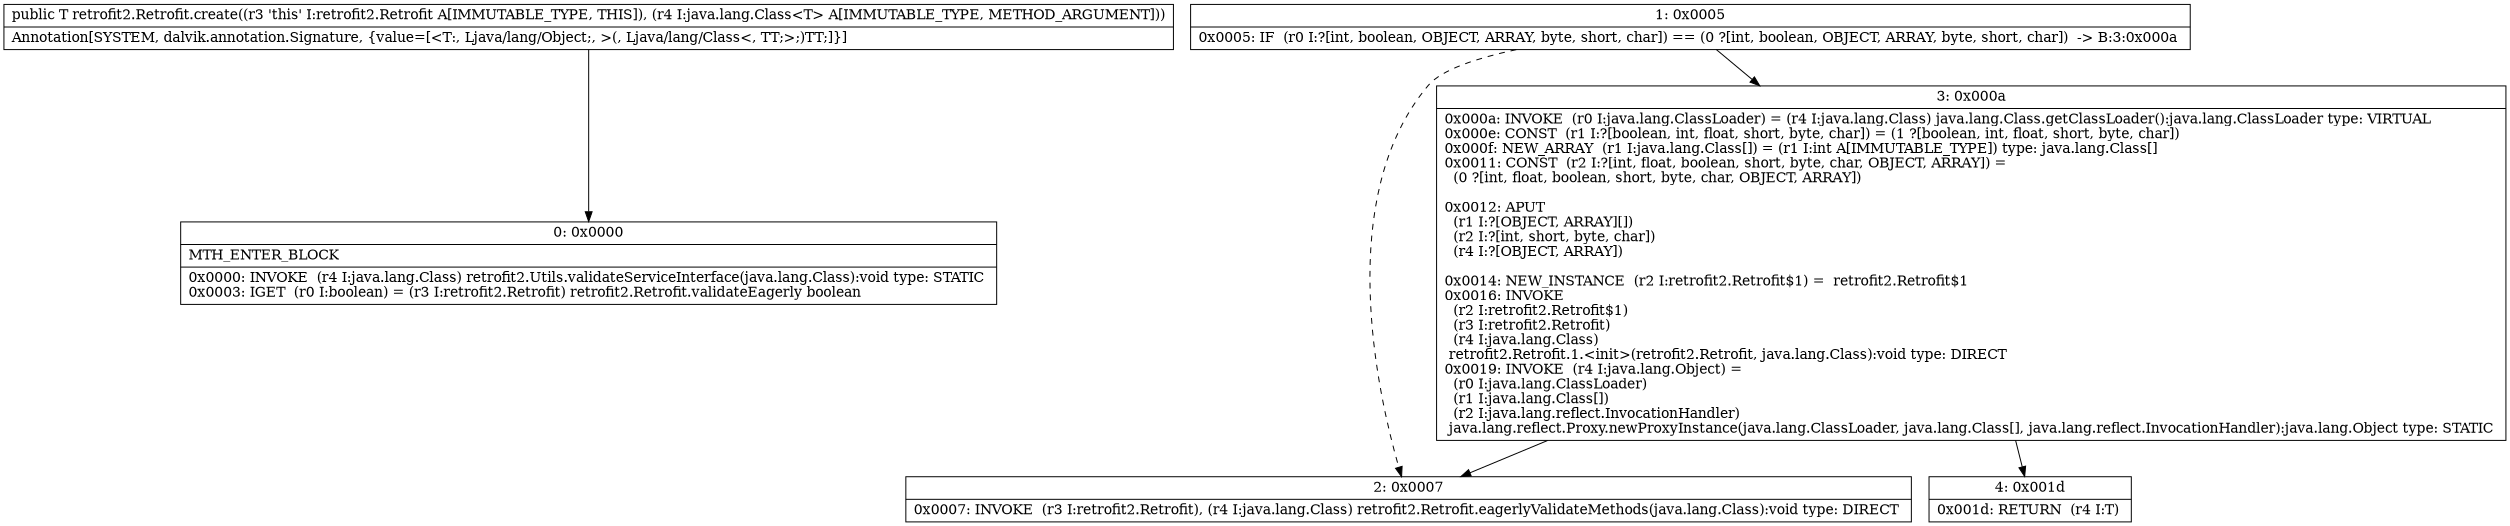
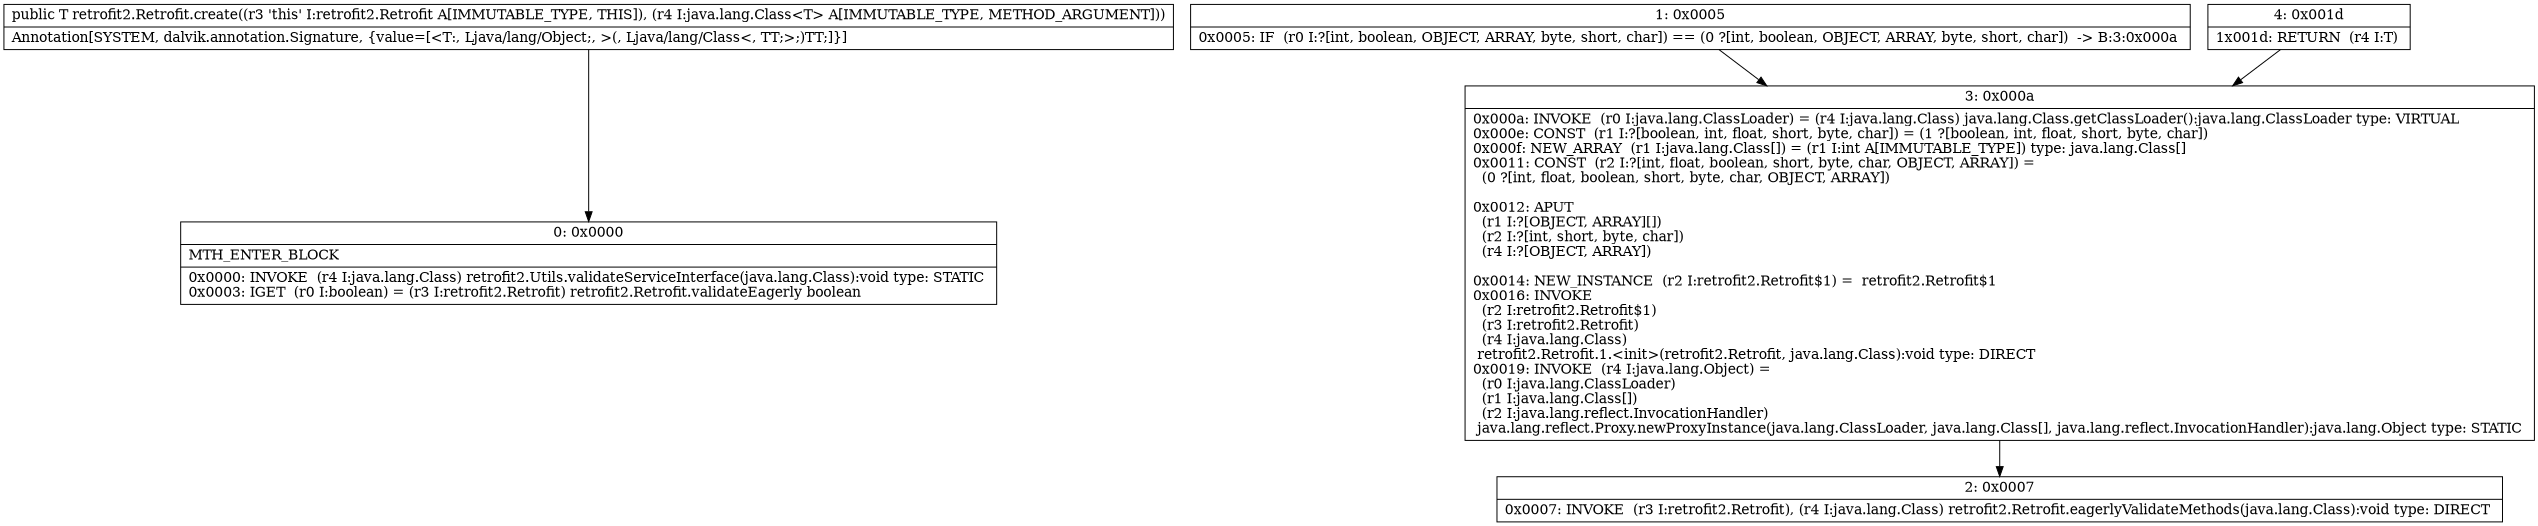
edge "1: 0x0005" -> "2: 0x0007": removed
edge "3: 0x000a" -> "4: 0x001d": reversed
node "4: 0x001d": text "0x001d: RETURN  (r4 I:T)" -> "1x001d: RETURN  (r4 I:T)"
